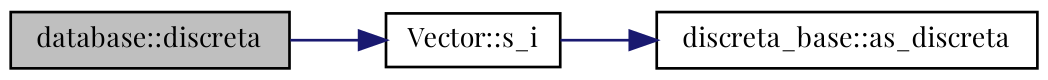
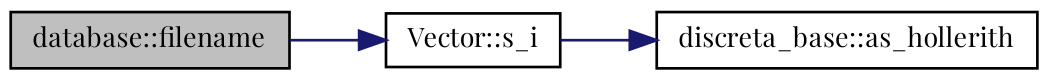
node "database::discreta": label "database::discreta" -> "database::filename"
node "discreta_base::as_discreta": label "discreta_base::as_discreta" -> "discreta_base::as_hollerith"
